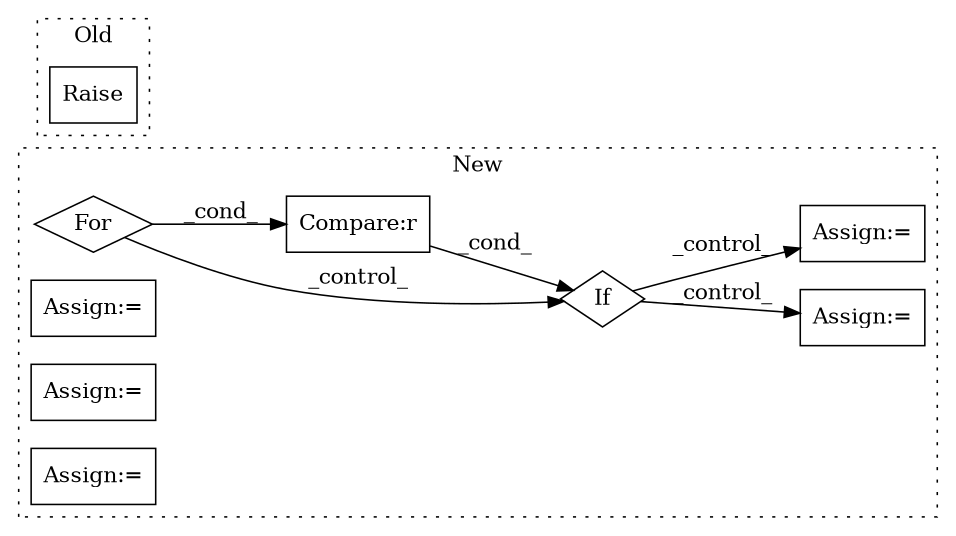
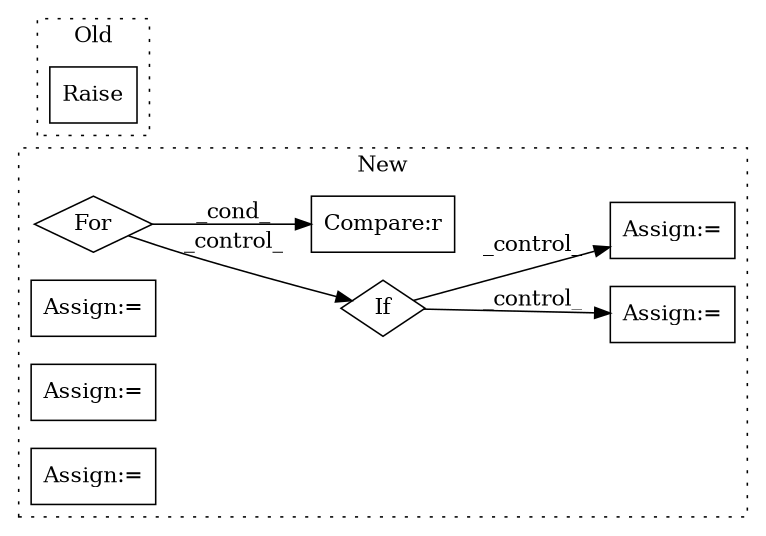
edge "Compare:r" -> "If": removed, label "_cond_"
